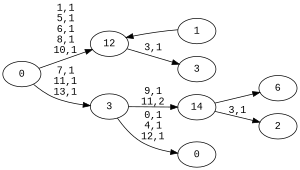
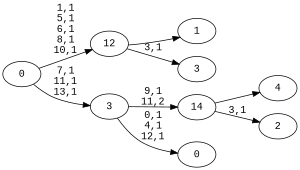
edge "1" -> "12": reversed
node "6": label "6" -> "4"
